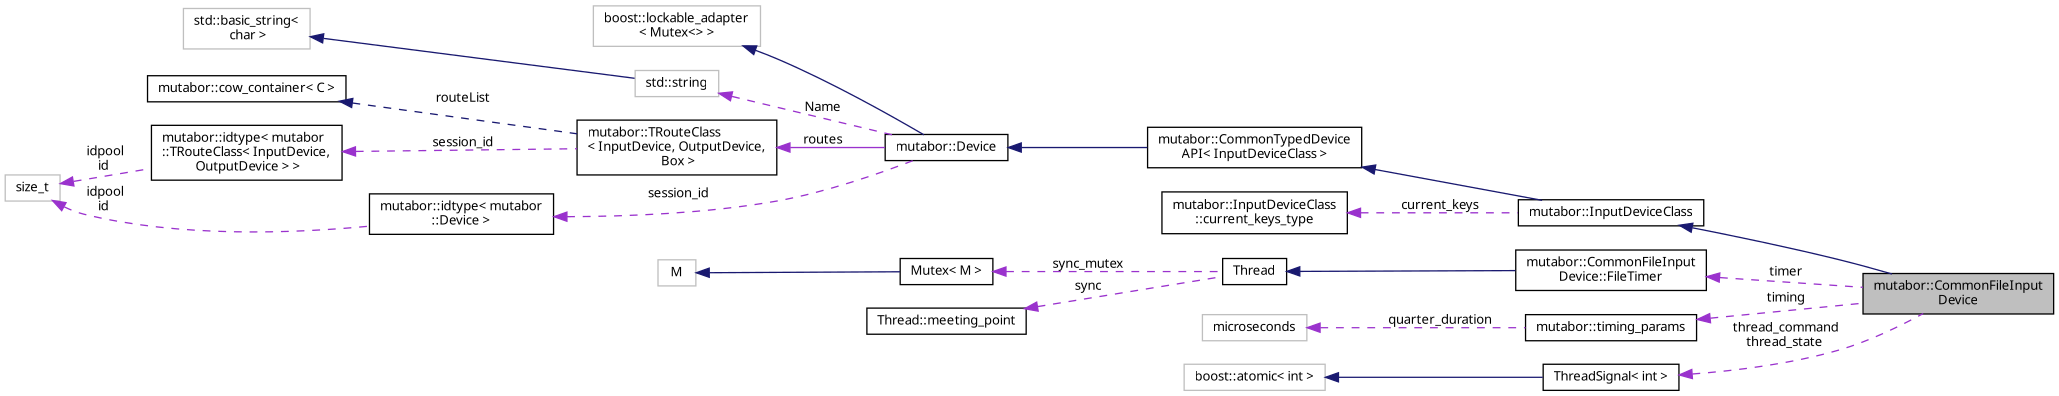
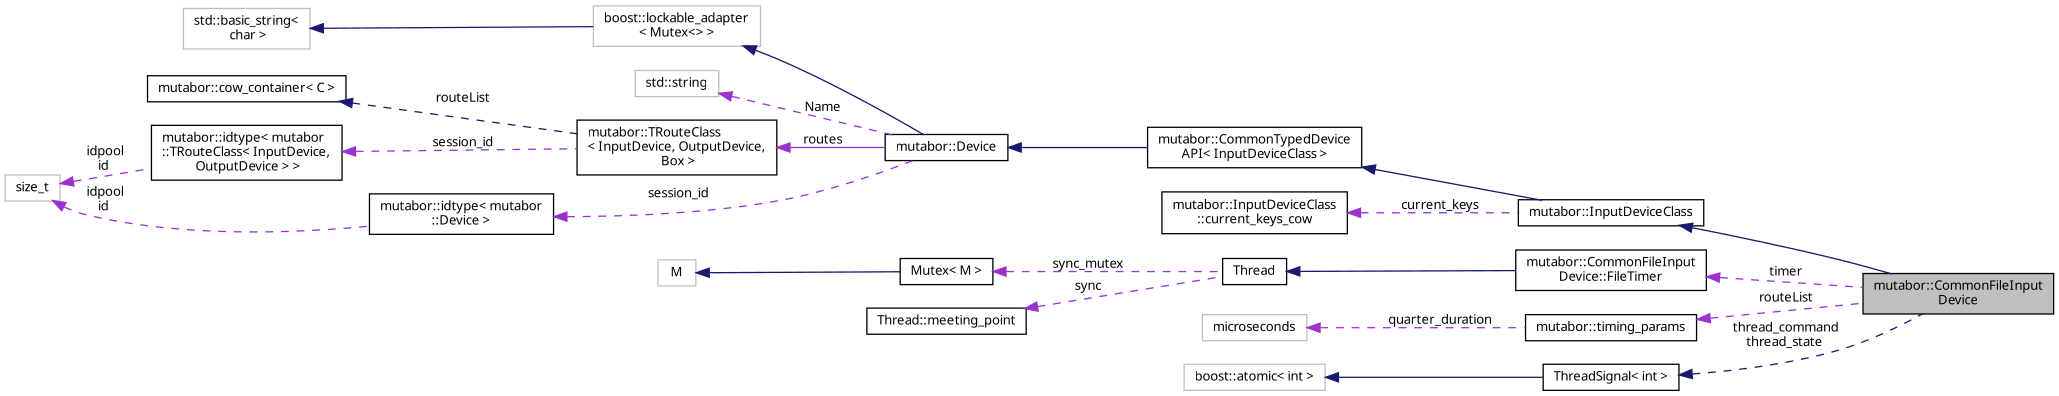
edge "std::string" -> "std::basic_string< char >": now "boost::lockable_adapter < Mutex<> >" -> "std::basic_string< char >"
node "mutabor::InputDeviceClass ::current_keys_type": label "mutabor::InputDeviceClass ::current_keys_type" -> "mutabor::InputDeviceClass ::current_keys_cow"
edge "mutabor::CommonFileInput Device" -> "mutabor::timing_params": label " timing" -> " routeList"
edge "mutabor::CommonFileInput Device" -> "ThreadSignal< int >": color darkorchid3 -> midnightblue
